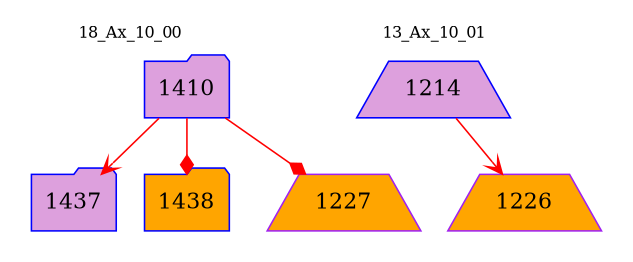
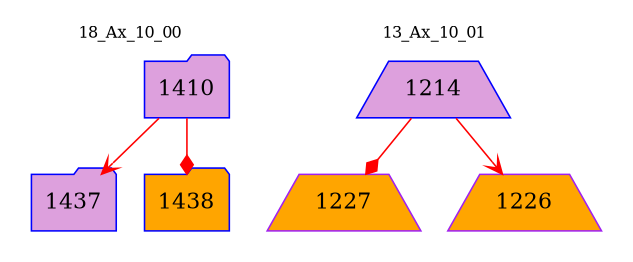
edge "1410" -> "1227": now "1214" -> "1227"
